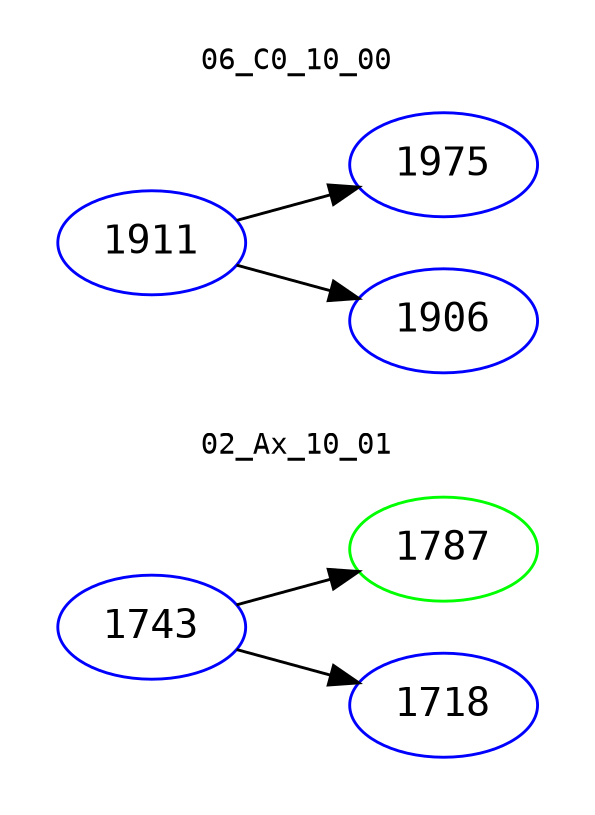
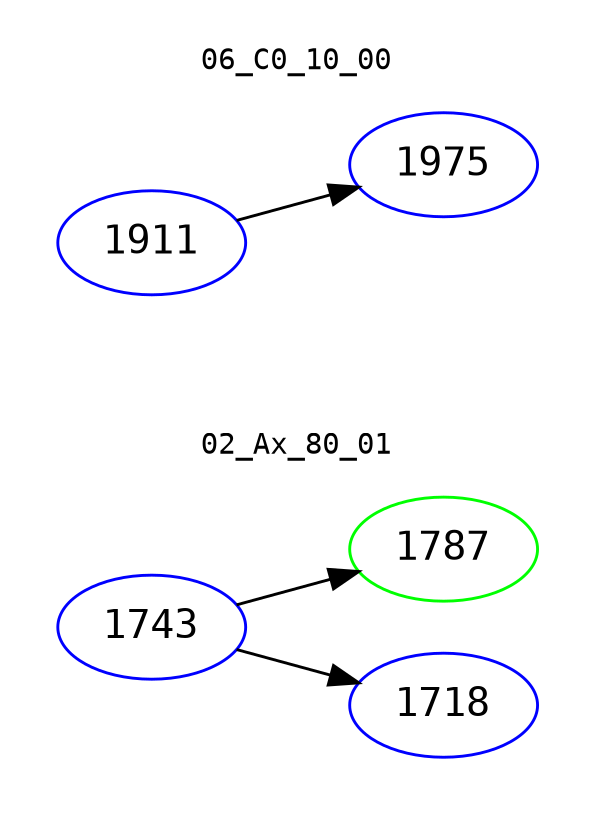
node "1906": removed
cluster "02_Ax_10_01": label "02_Ax_10_01" -> "02_Ax_80_01"
